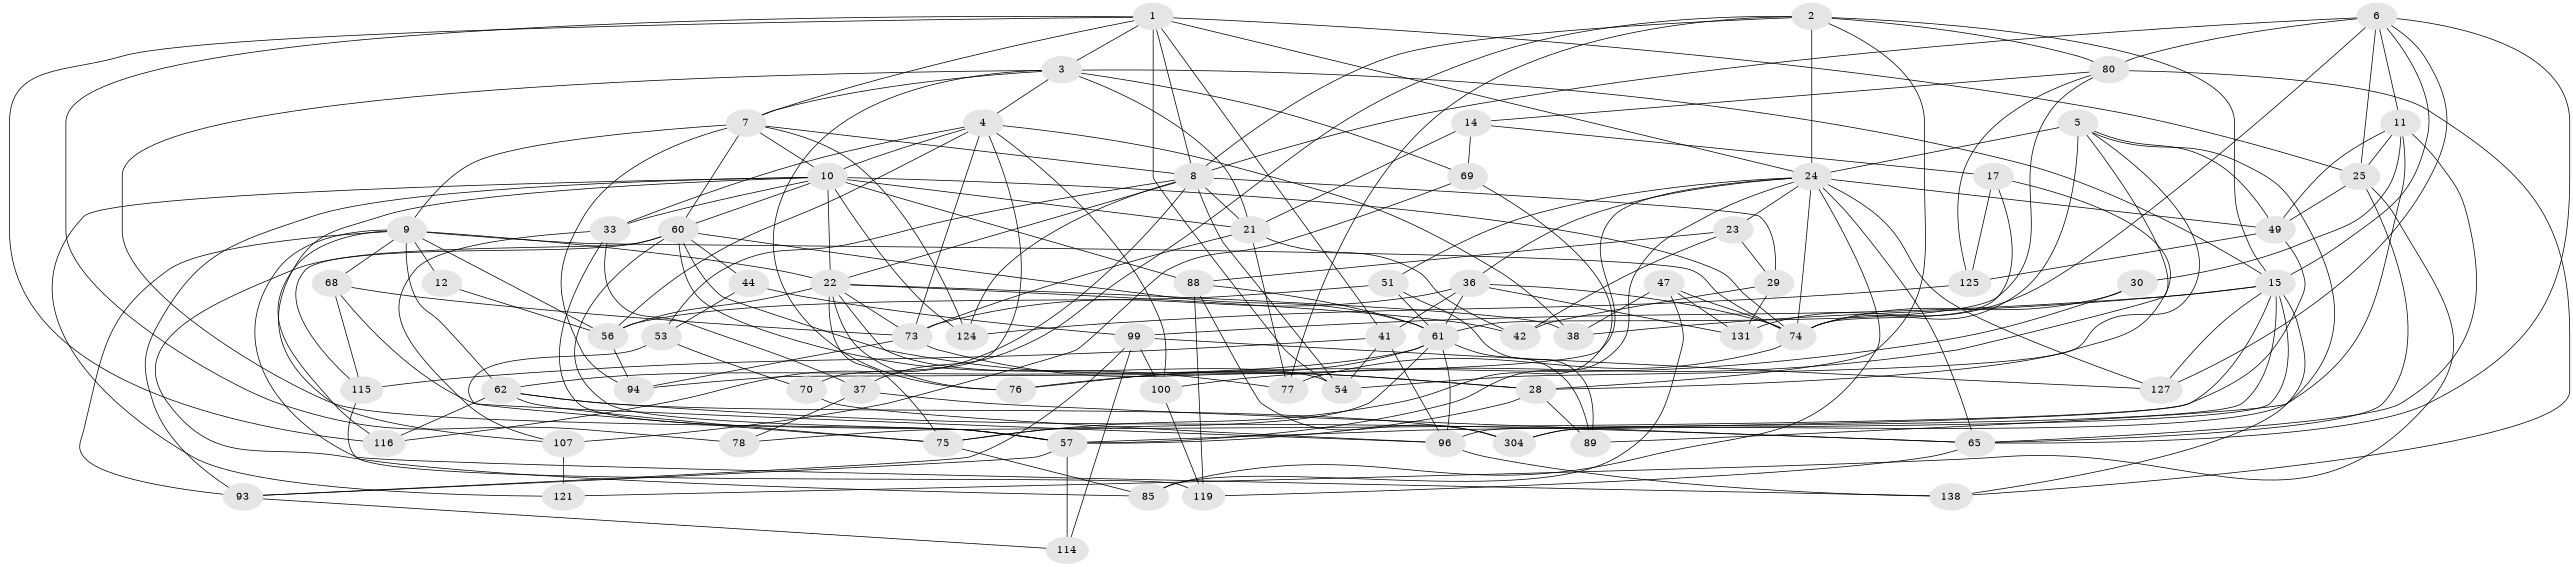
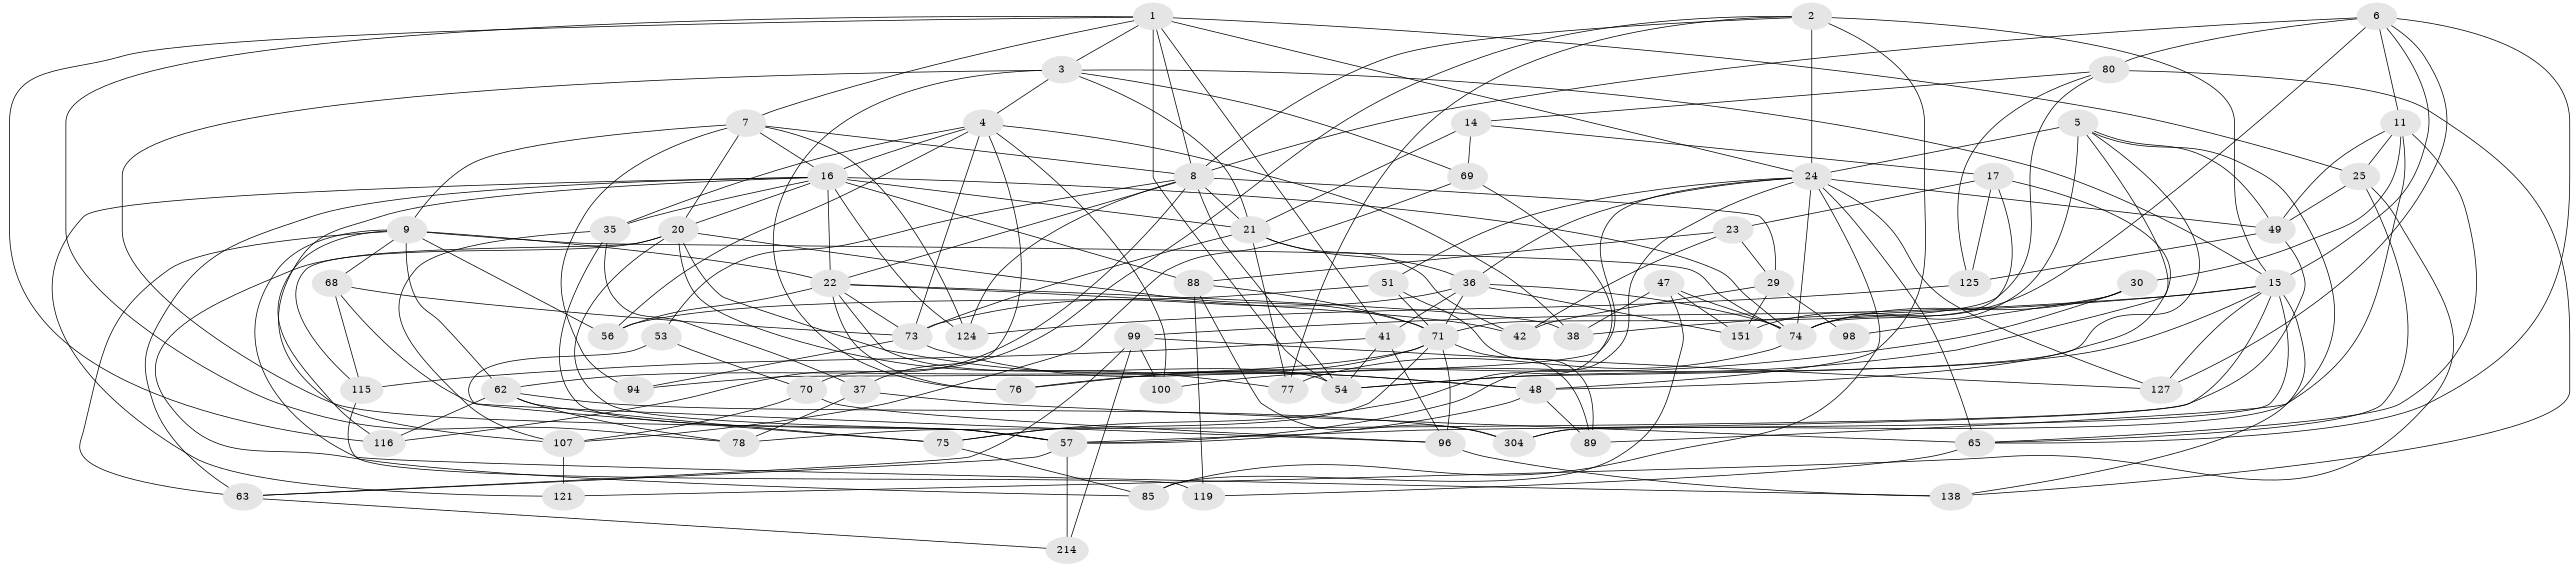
edge "2" -- "80": removed
edge "3" -- "7": removed
edge "6" -- "25": removed
node "10": label "10" -> "16"
edge "24" -- "23": now "17" -- "23"
node "33": label "33" -> "35"
node "60": label "60" -> "20"
edge "21" -- "36": added
node "12": removed
node "44": removed
node "61": label "61" -> "71"
node "131": label "131" -> "151"
node "98": added
edge "56" -- "94": removed
edge "22" -- "75": removed
node "28": label "28" -> "48"
edge "15" -- "96": now "15" -- "54"
edge "70" -- "107": added
edge "62" -- "65": now "62" -- "78"
edge "100" -- "119": removed
node "93": label "93" -> "63"
node "114": label "114" -> "214"
